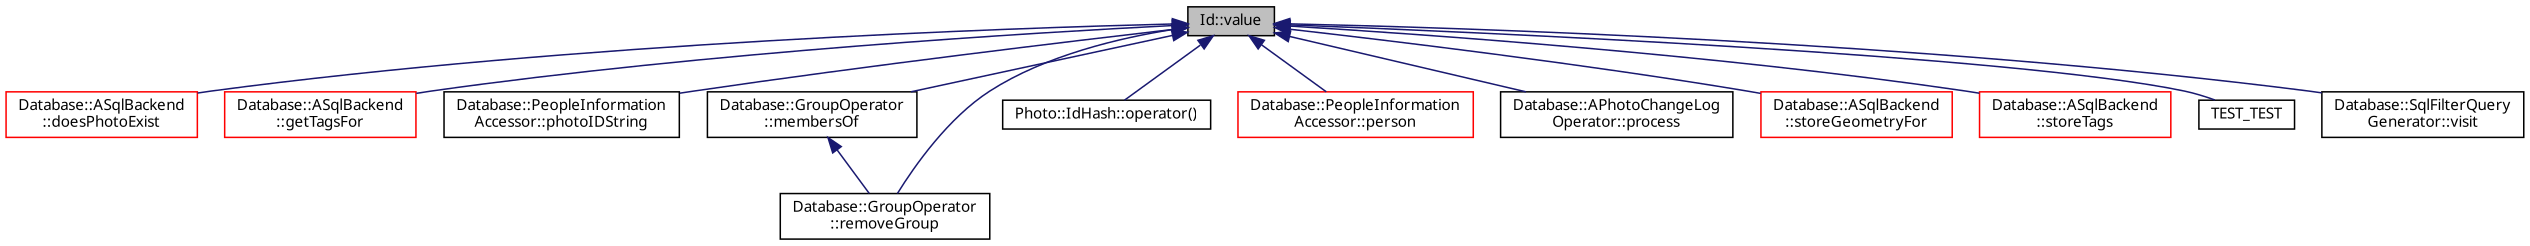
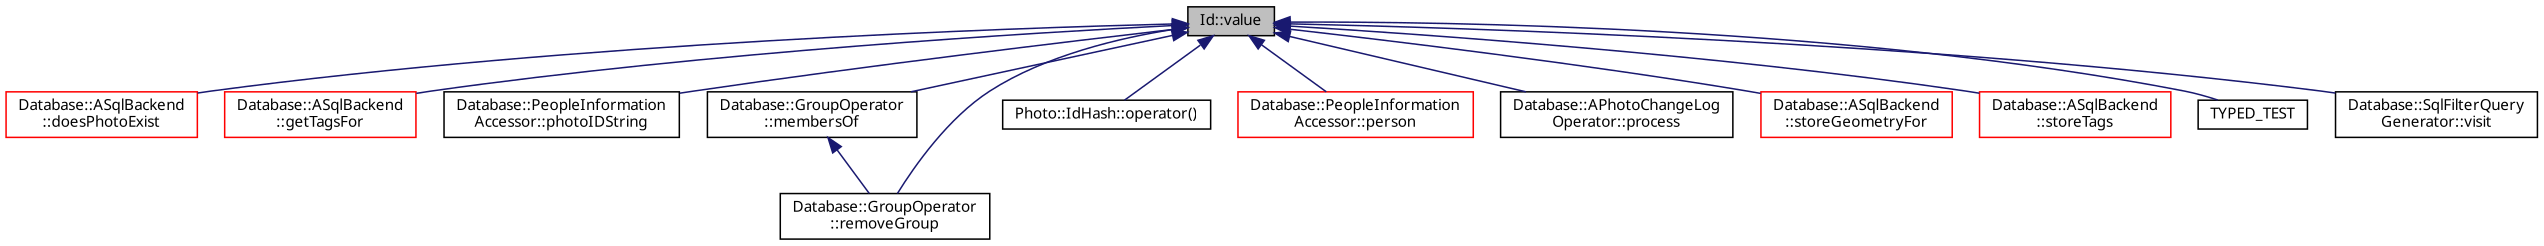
node "TEST_TEST": label "TEST_TEST" -> "TYPED_TEST"
